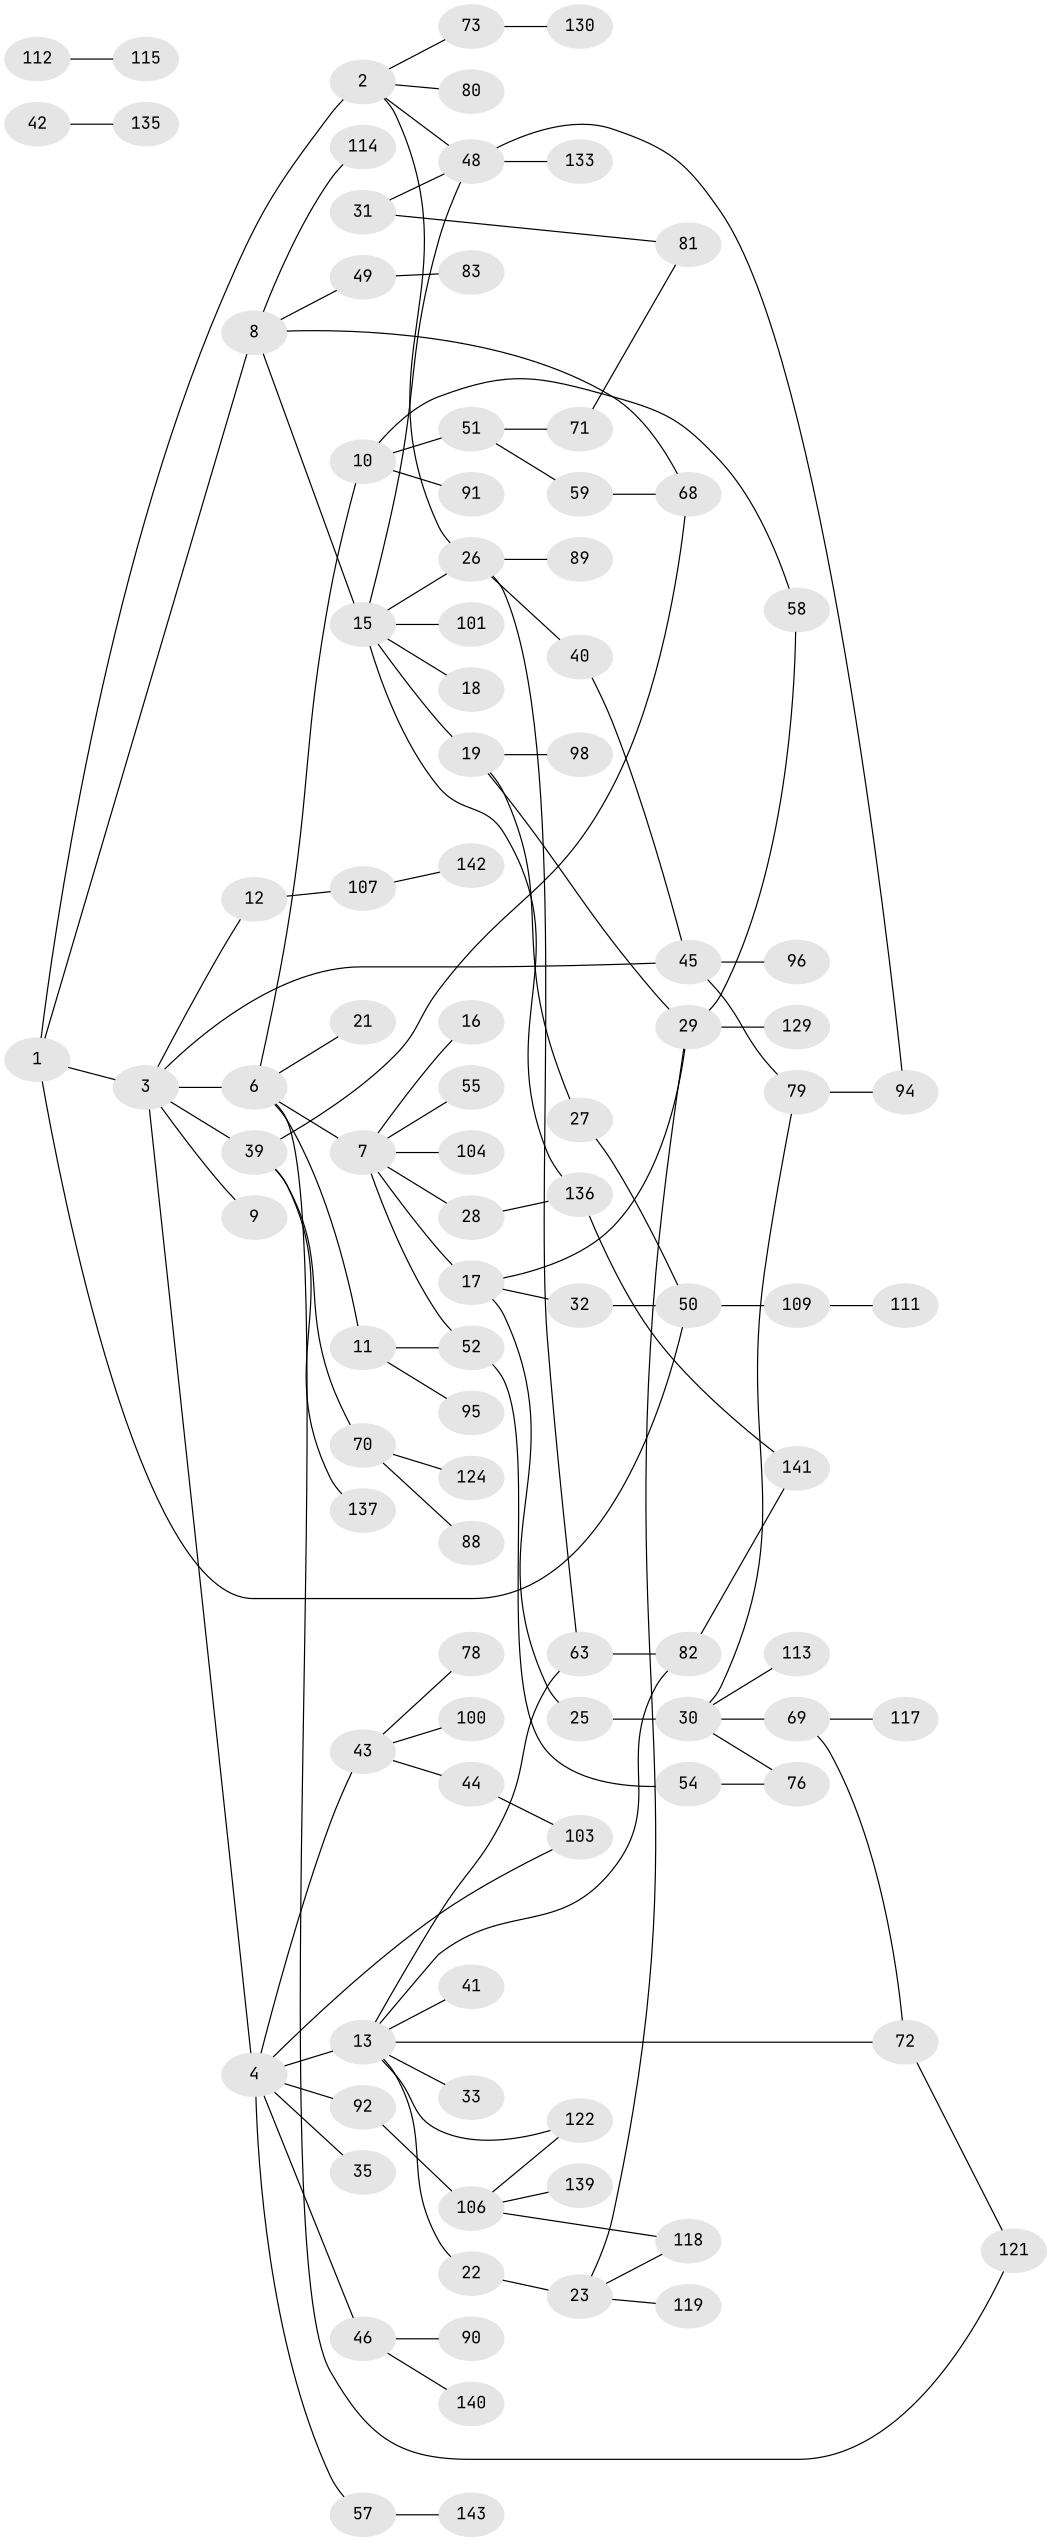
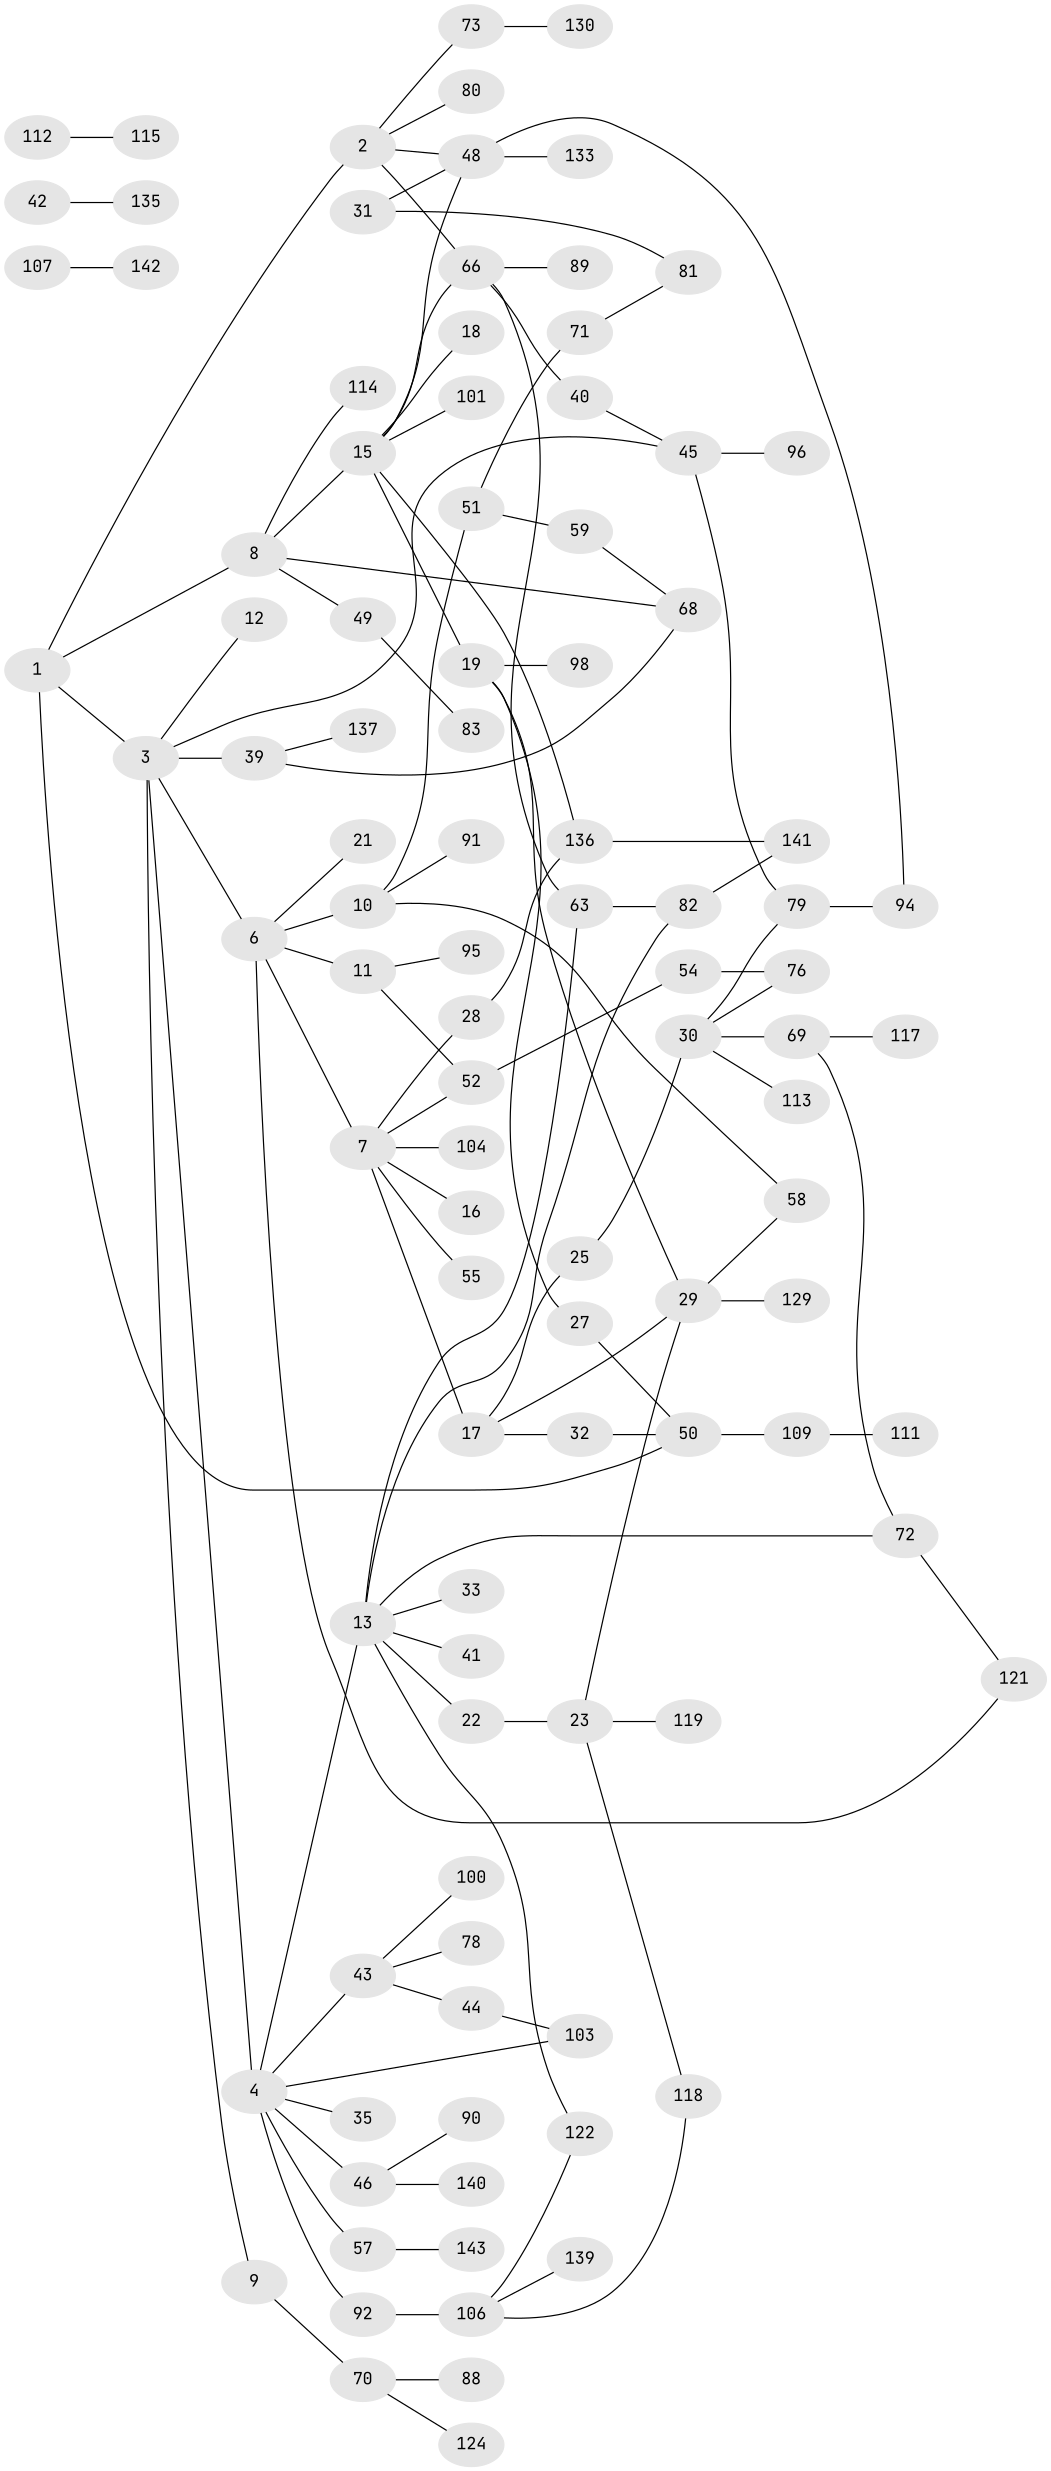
node "26": label "26" -> "66"
edge "107" -- "12": removed
edge "39" -- "70": now "9" -- "70"
